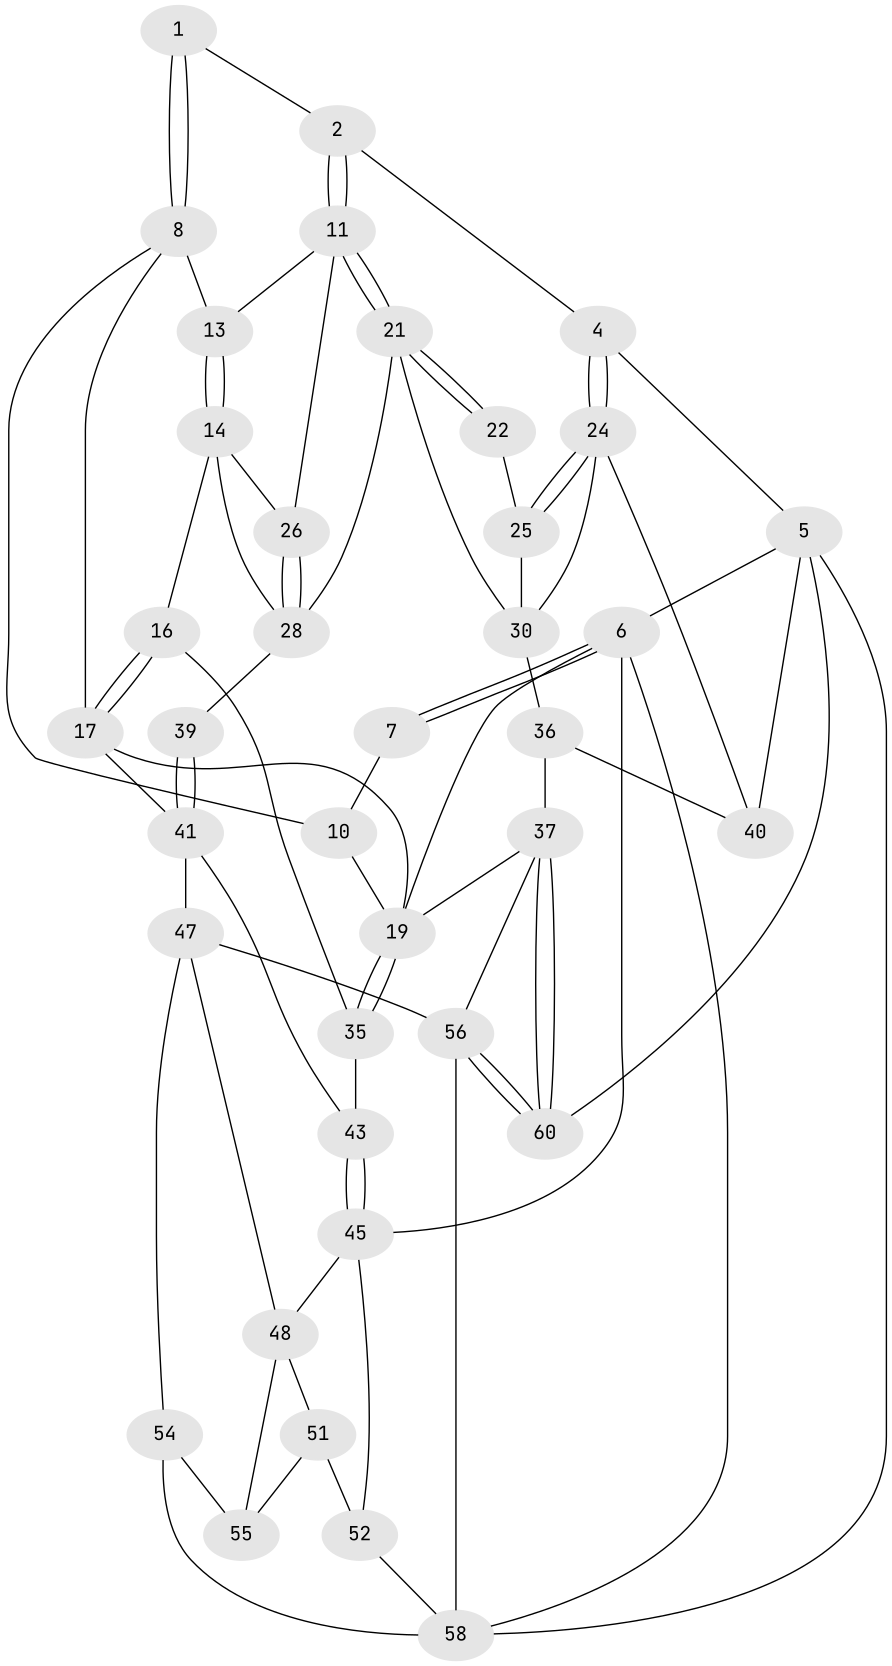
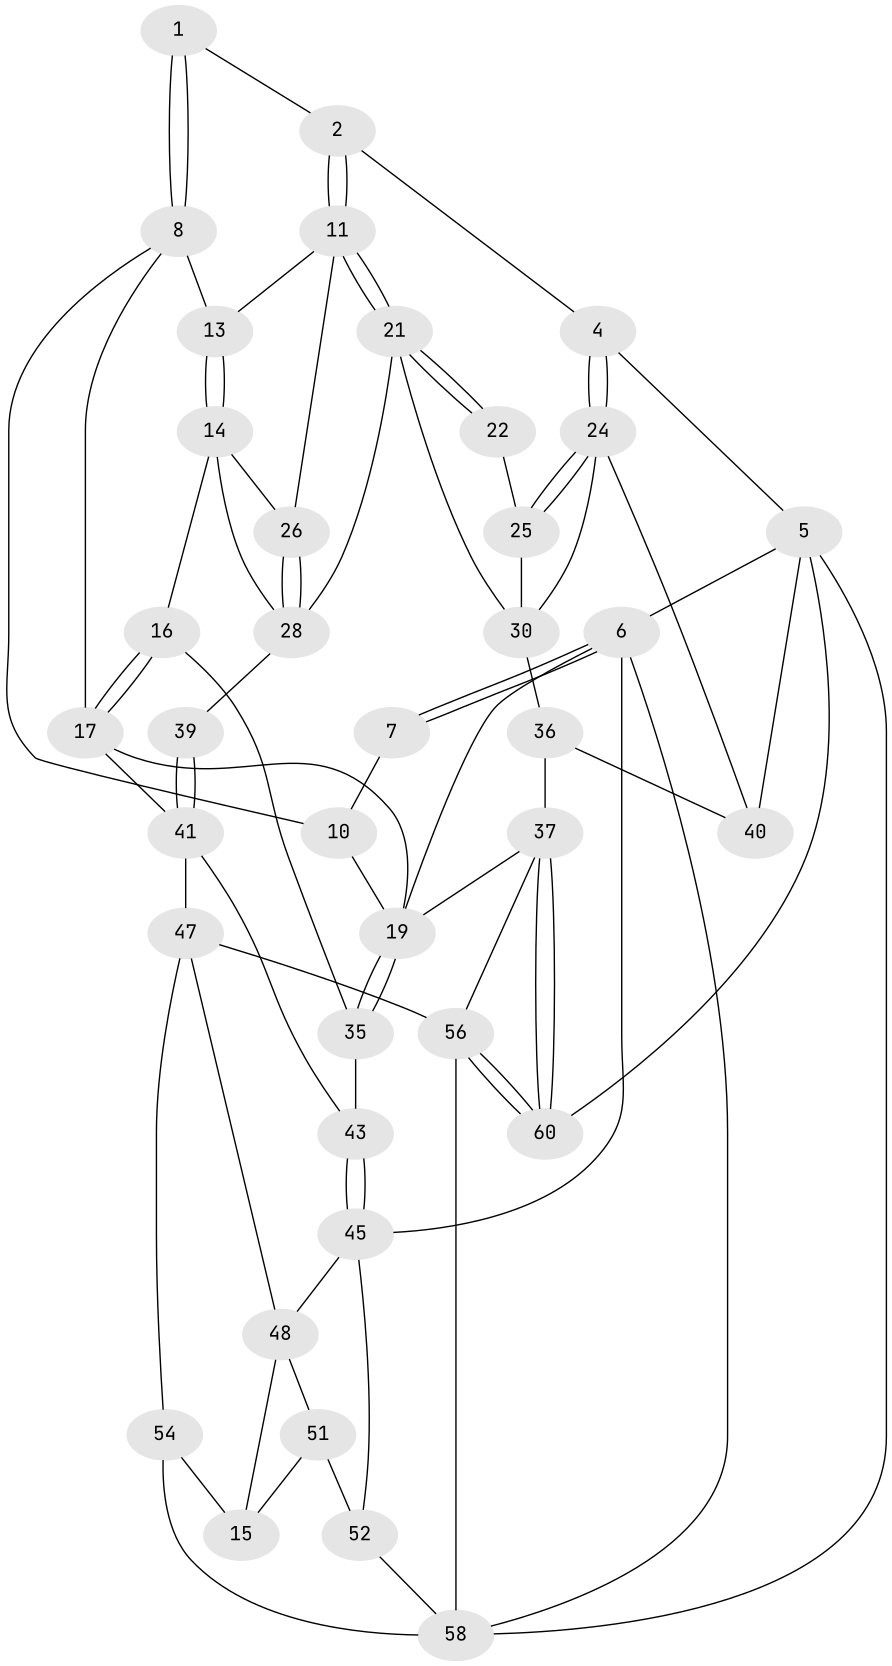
node "55": label "55" -> "15"
